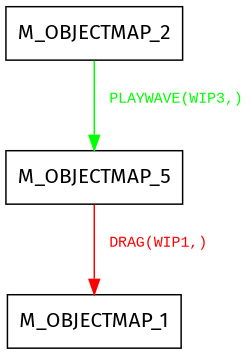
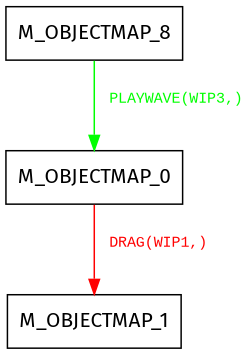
node "M_OBJECTMAP_2": label "M_OBJECTMAP_2" -> "M_OBJECTMAP_8"
node "M_OBJECTMAP_5": label "M_OBJECTMAP_5" -> "M_OBJECTMAP_0"
